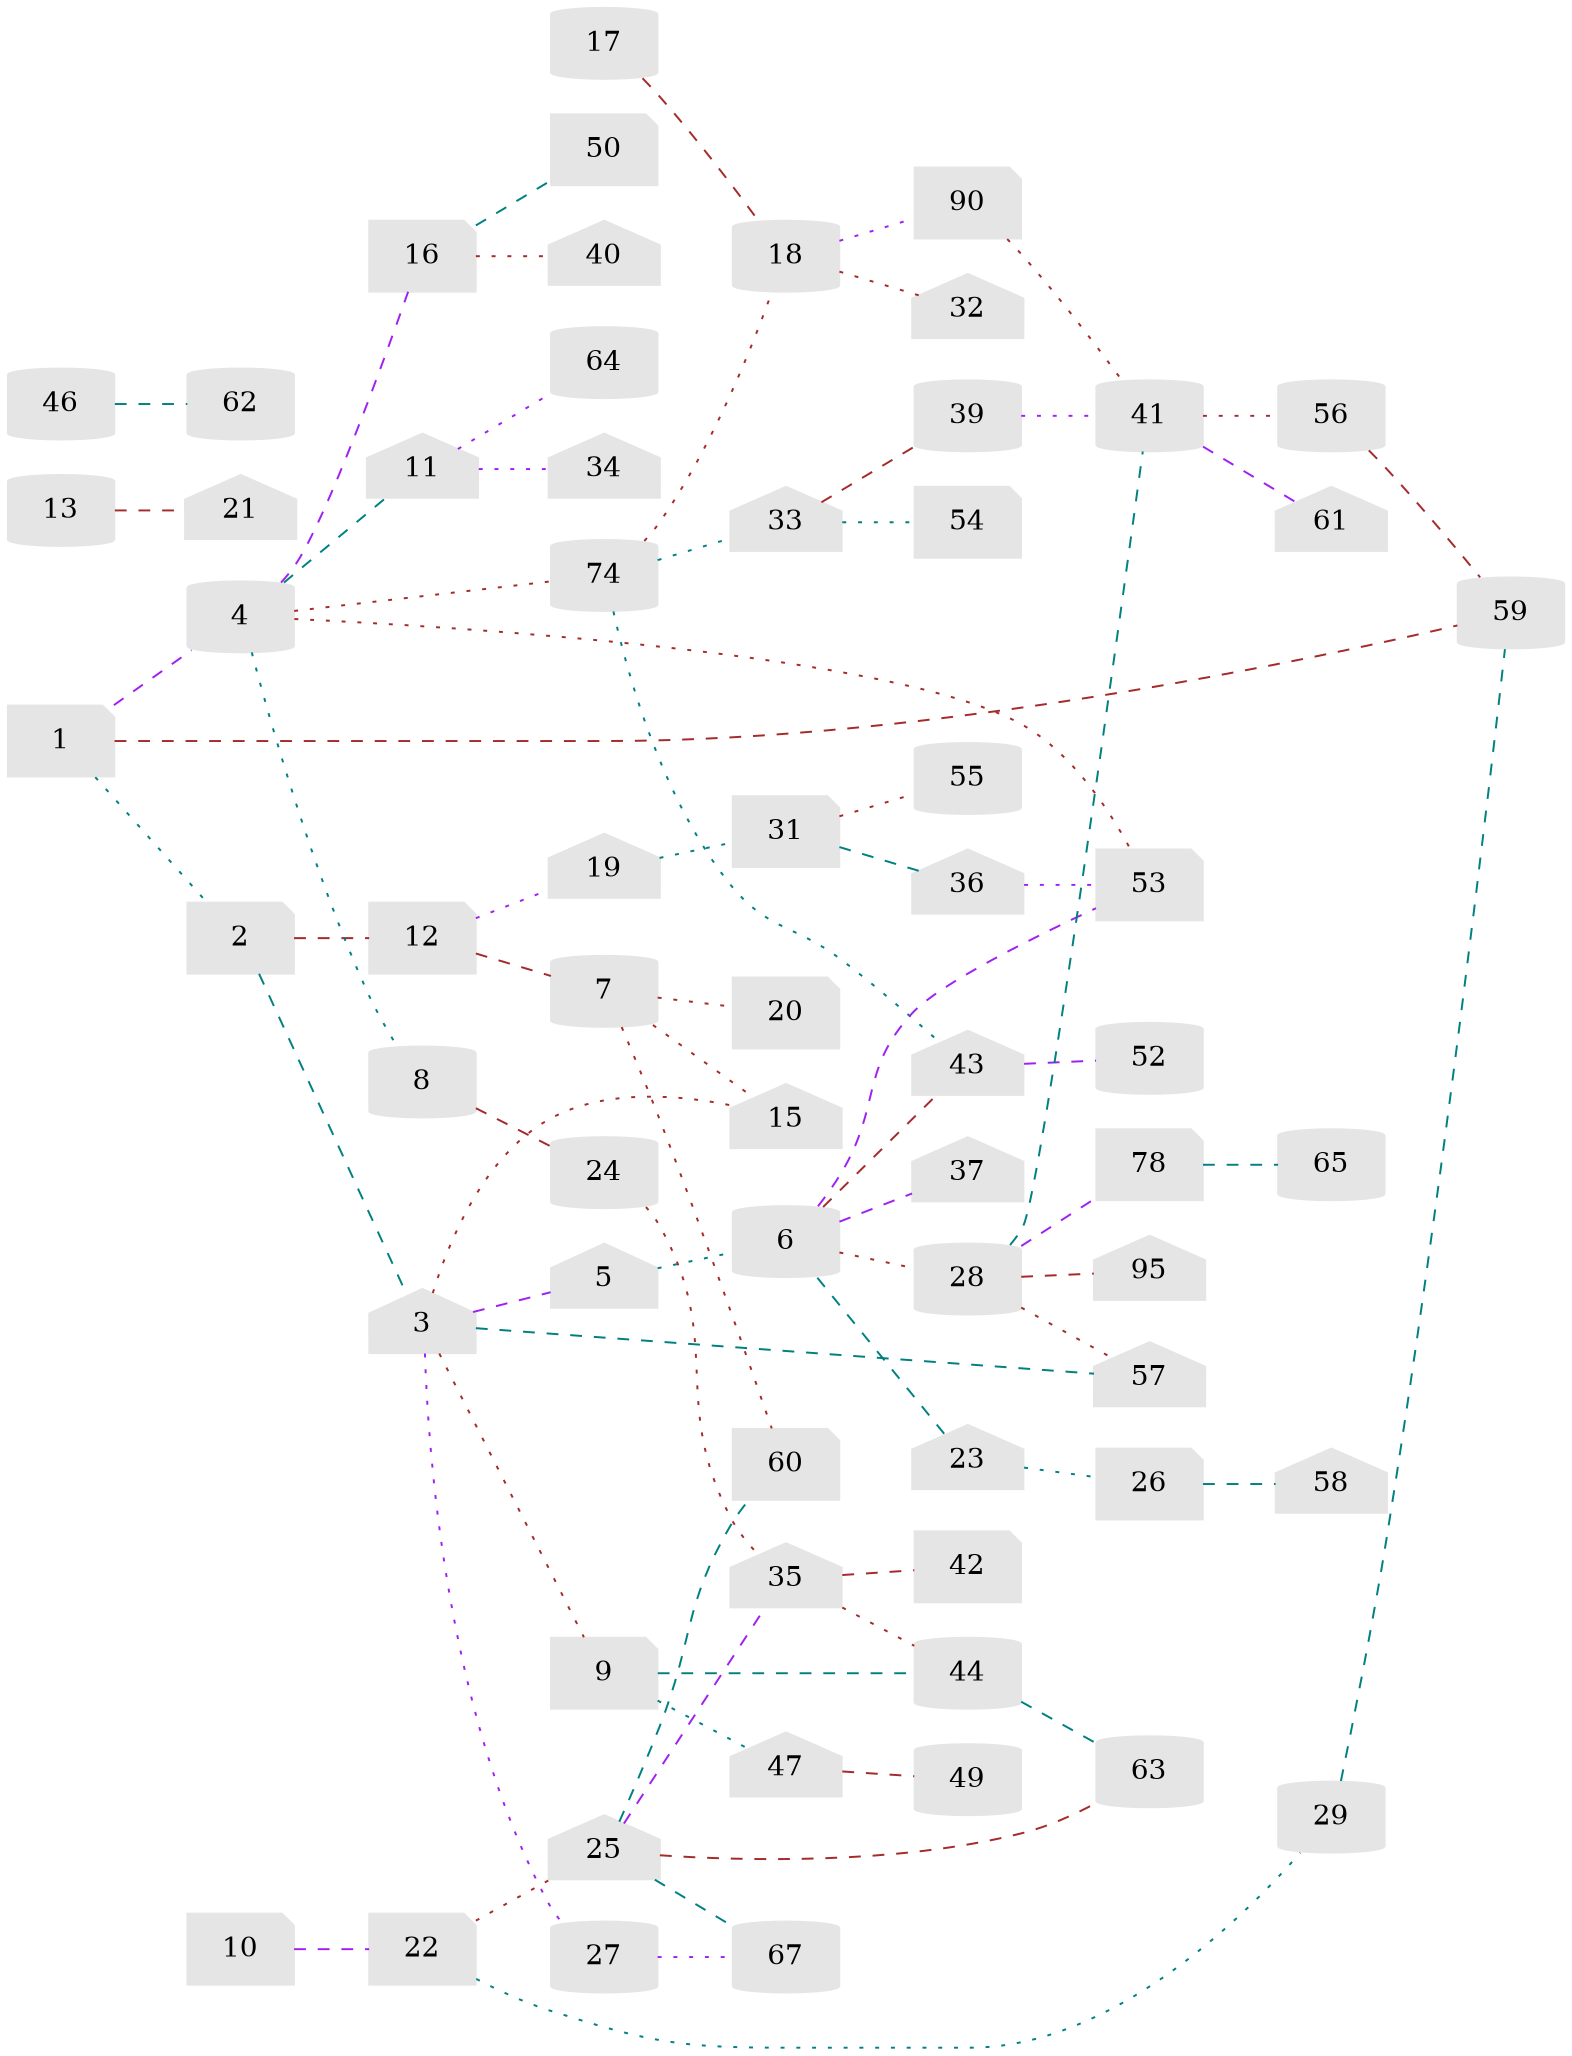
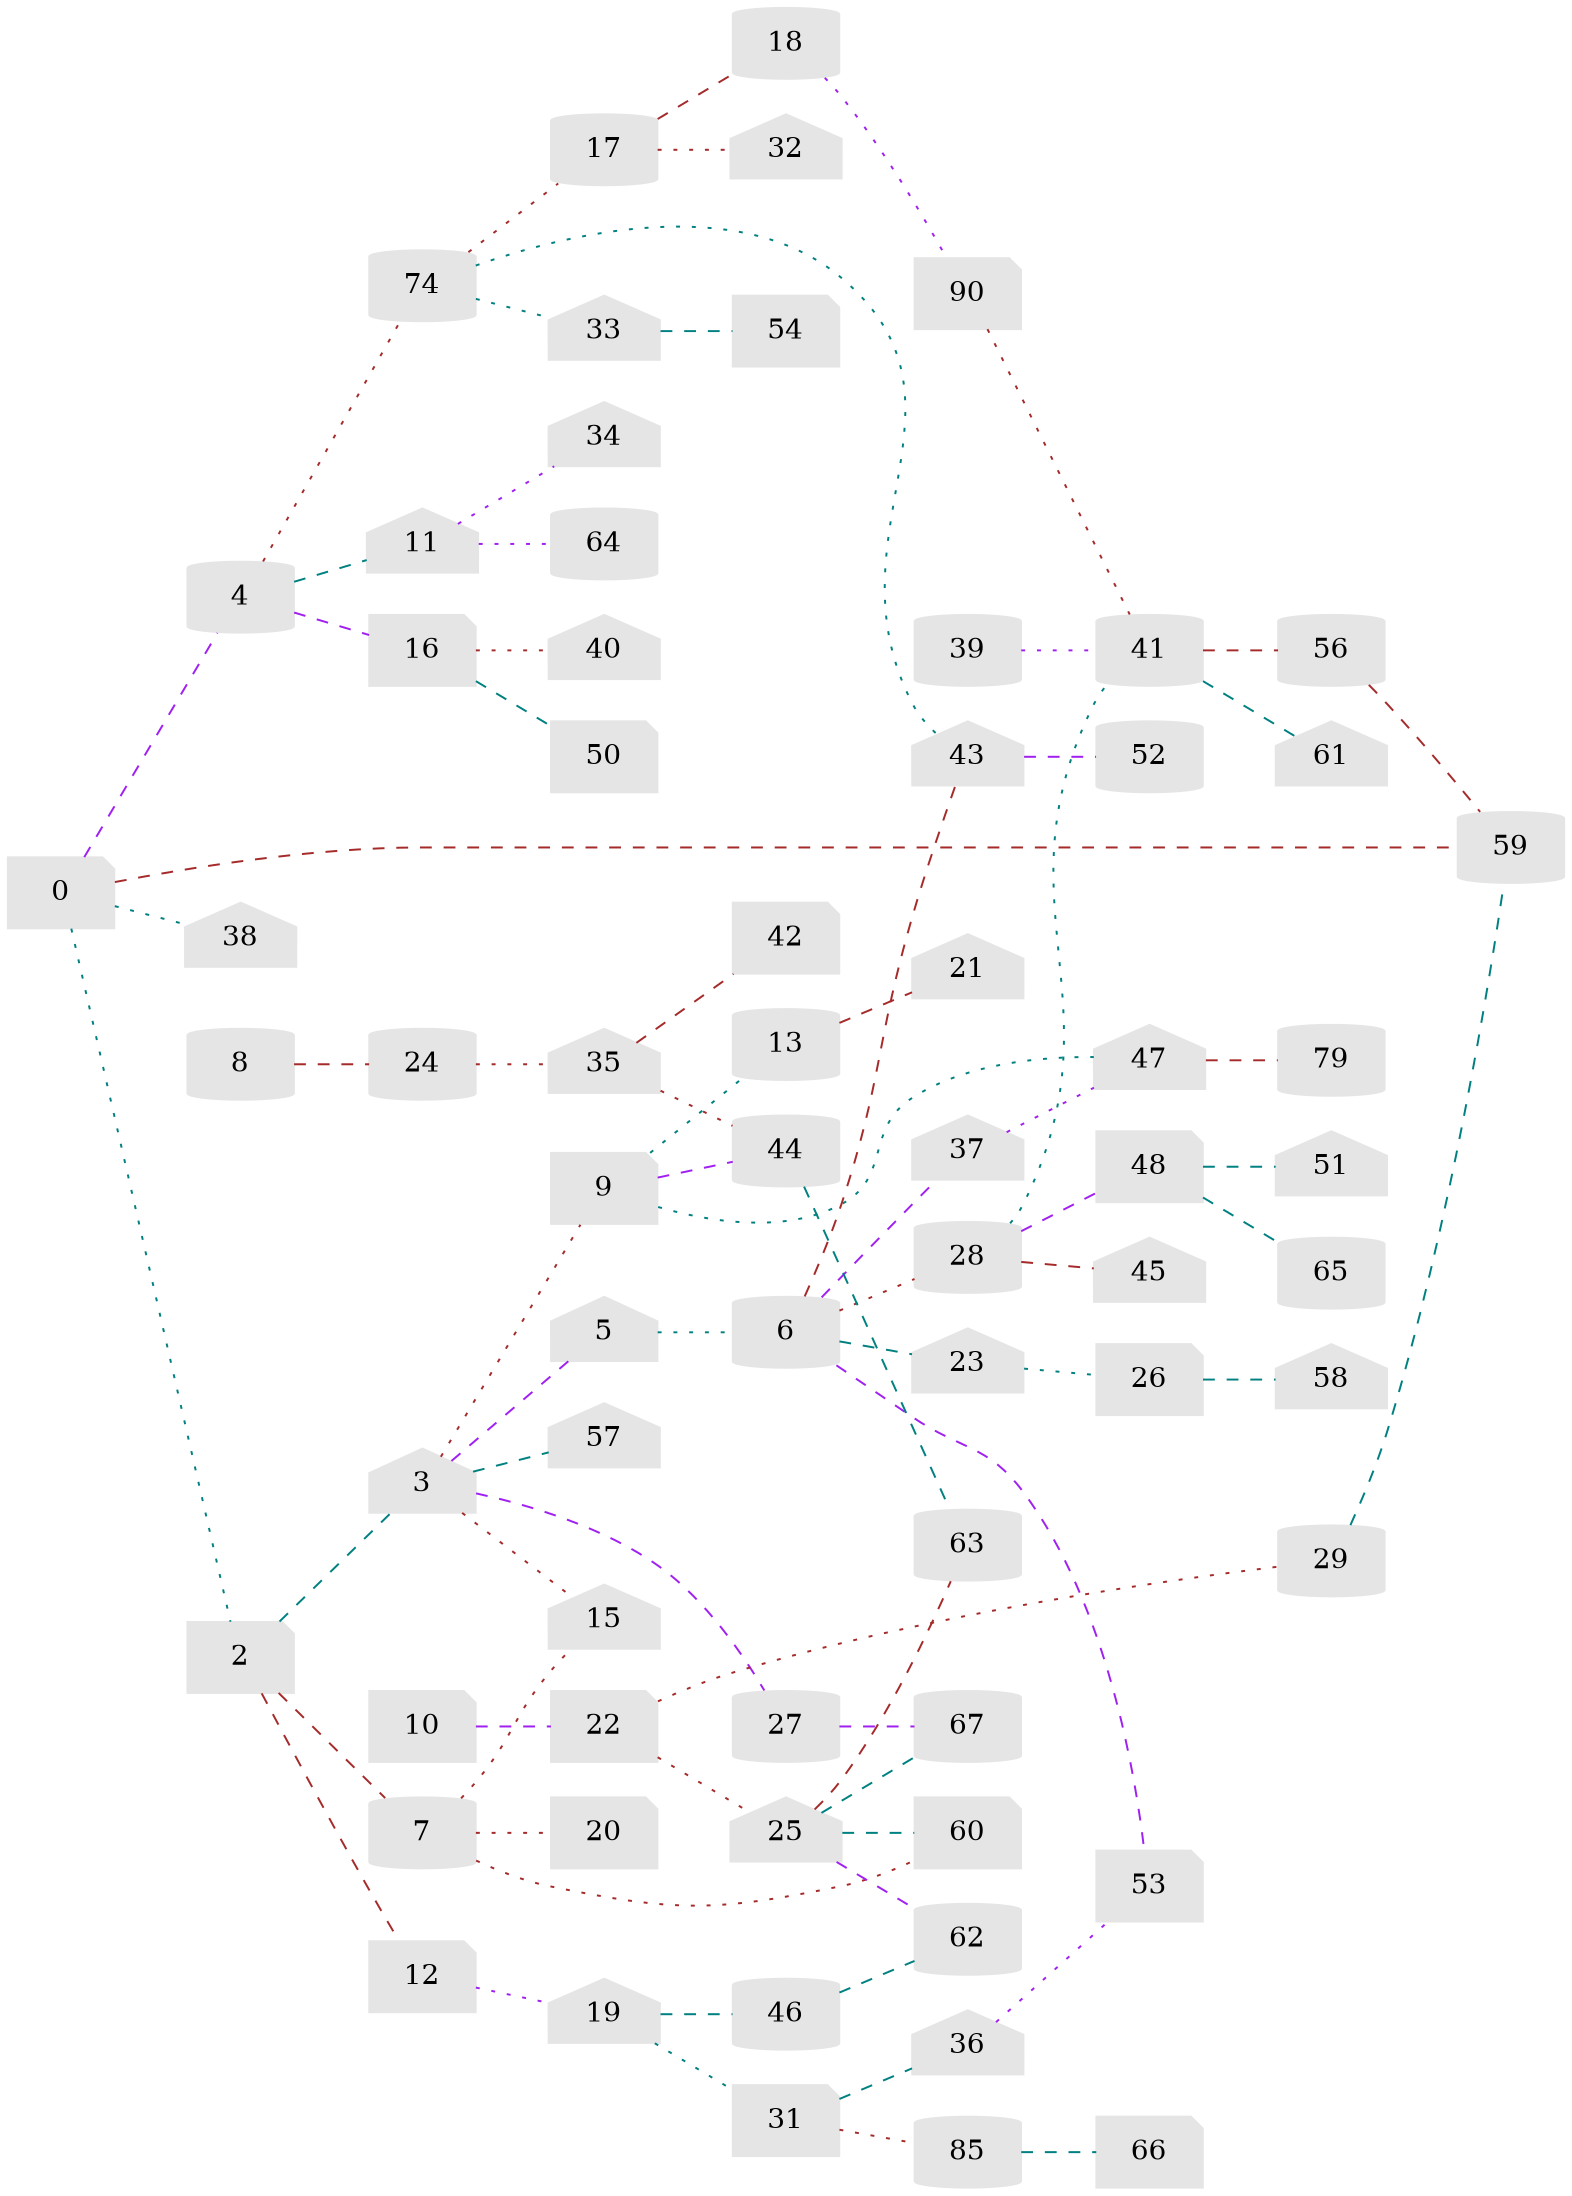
edge "18" -- "32": now "17" -- "32"
edge "41" -- "56": style dotted -> dashed
edge "18" -- "74": now "17" -- "74"
edge "39" -- "33": removed
edge "41" -- "61": color purple -> teal
edge "33" -- "54": style dotted -> dashed
edge "4" -- "53": removed
node "1": label "1" -> "0"
node "55": label "55" -> "85"
edge "41" -- "28": style dashed -> dotted
edge "4" -- "8": removed
node "38": added
edge "12" -- "7": now "2" -- "7"
edge "47" -- "37": added
edge "13" -- "9": added
node "78": label "78" -> "48"
node "51": added
node "95": label "95" -> "45"
edge "28" -- "57": removed
edge "3" -- "27": style dotted -> dashed
edge "9" -- "44": color teal -> purple
edge "35" -- "25": now "62" -- "25"
node "49": label "49" -> "79"
edge "27" -- "67": style dotted -> dashed
edge "19" -- "46": added
edge "29" -- "22": color teal -> brown
node "66": added
